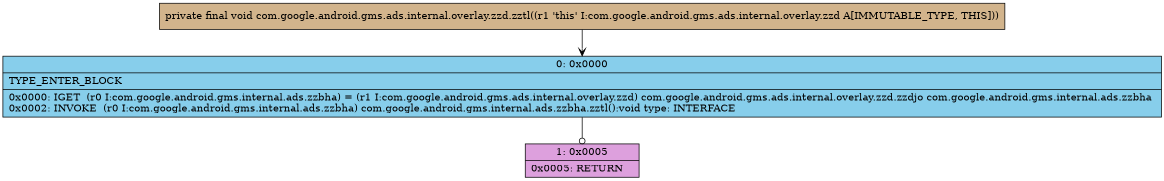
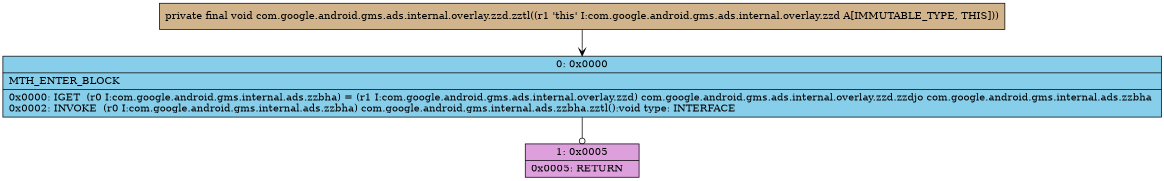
node "0: 0x0000": text "TYPE_ENTER_BLOCK" -> "MTH_ENTER_BLOCK"
